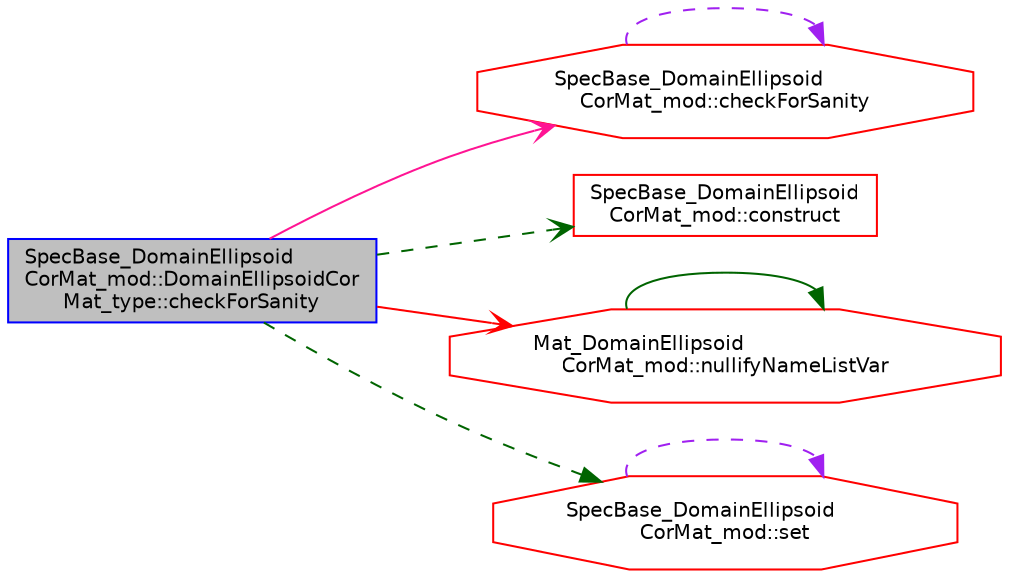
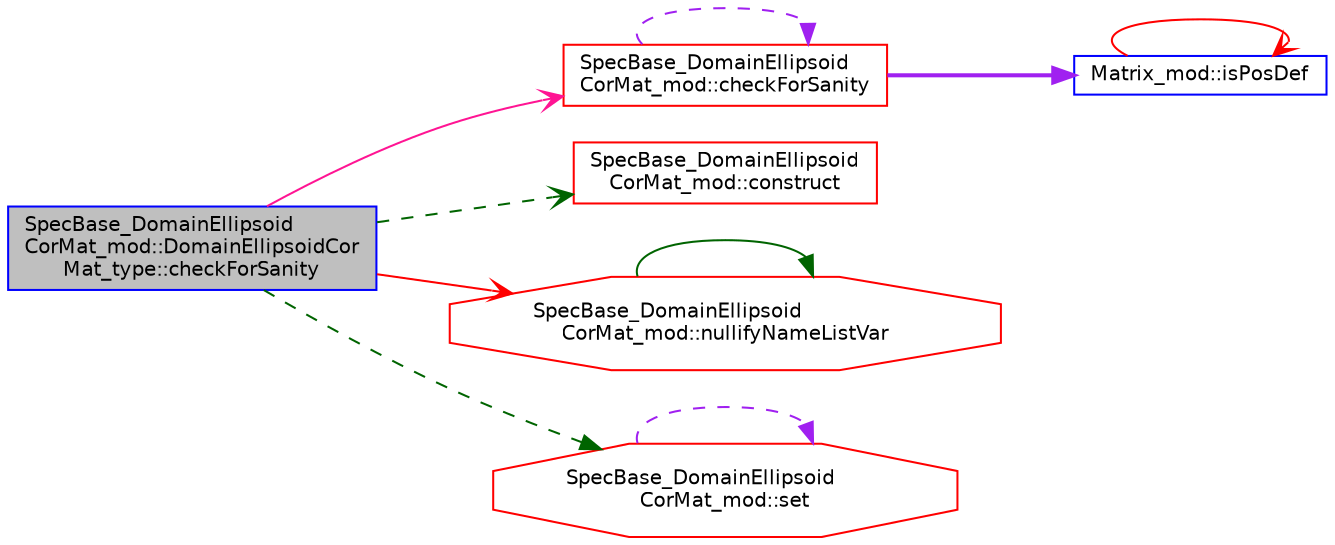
node "Matrix_mod::isPosDef": added
node "SpecBase_DomainEllipsoid CorMat_mod::checkForSanity": shape octagon -> box
node "Mat_DomainEllipsoid CorMat_mod::nullifyNameListVar": label "Mat_DomainEllipsoid CorMat_mod::nullifyNameListVar" -> "SpecBase_DomainEllipsoid CorMat_mod::nullifyNameListVar"
